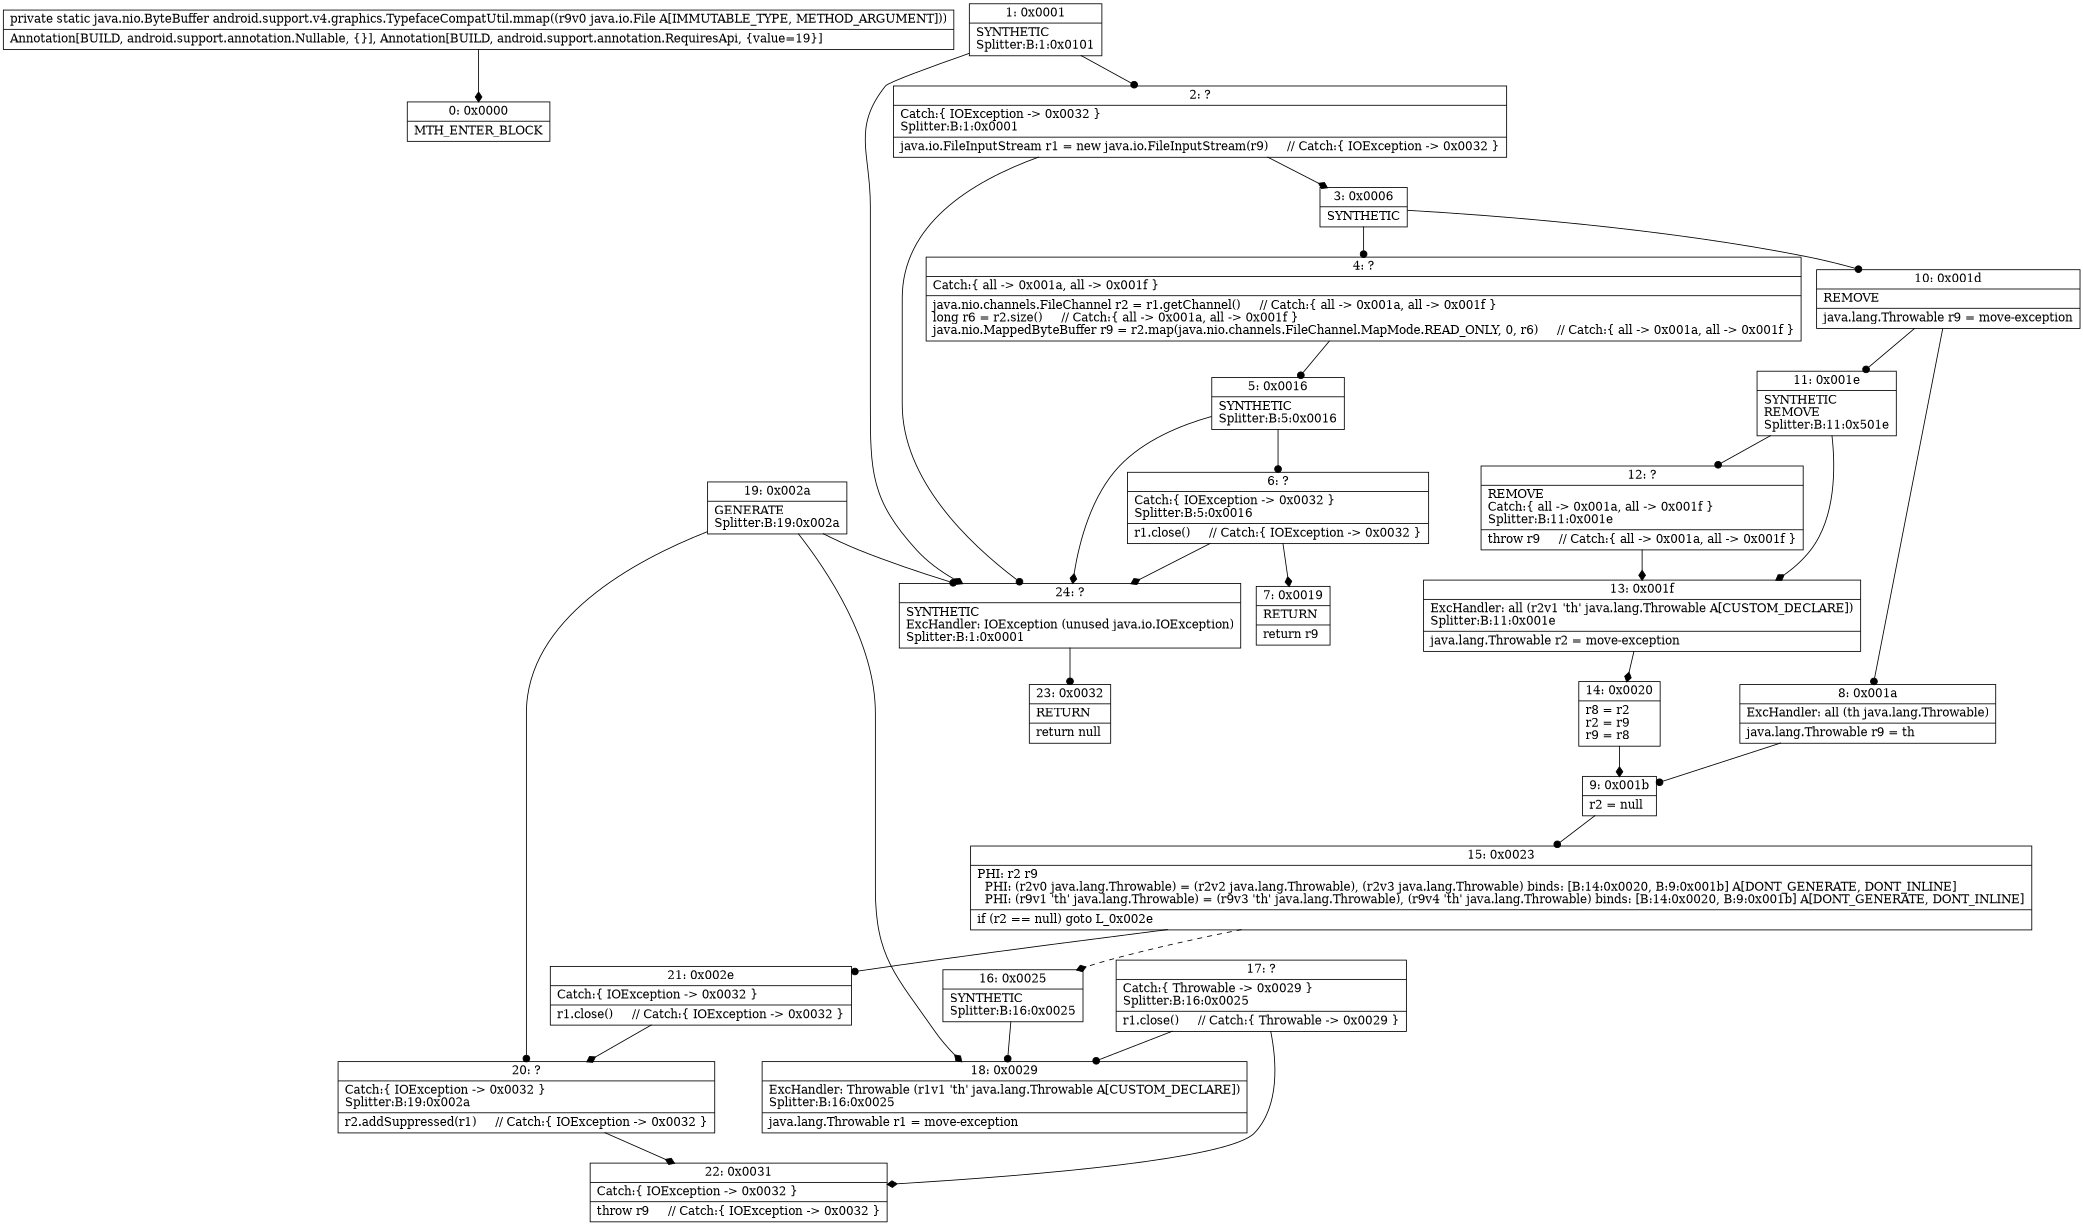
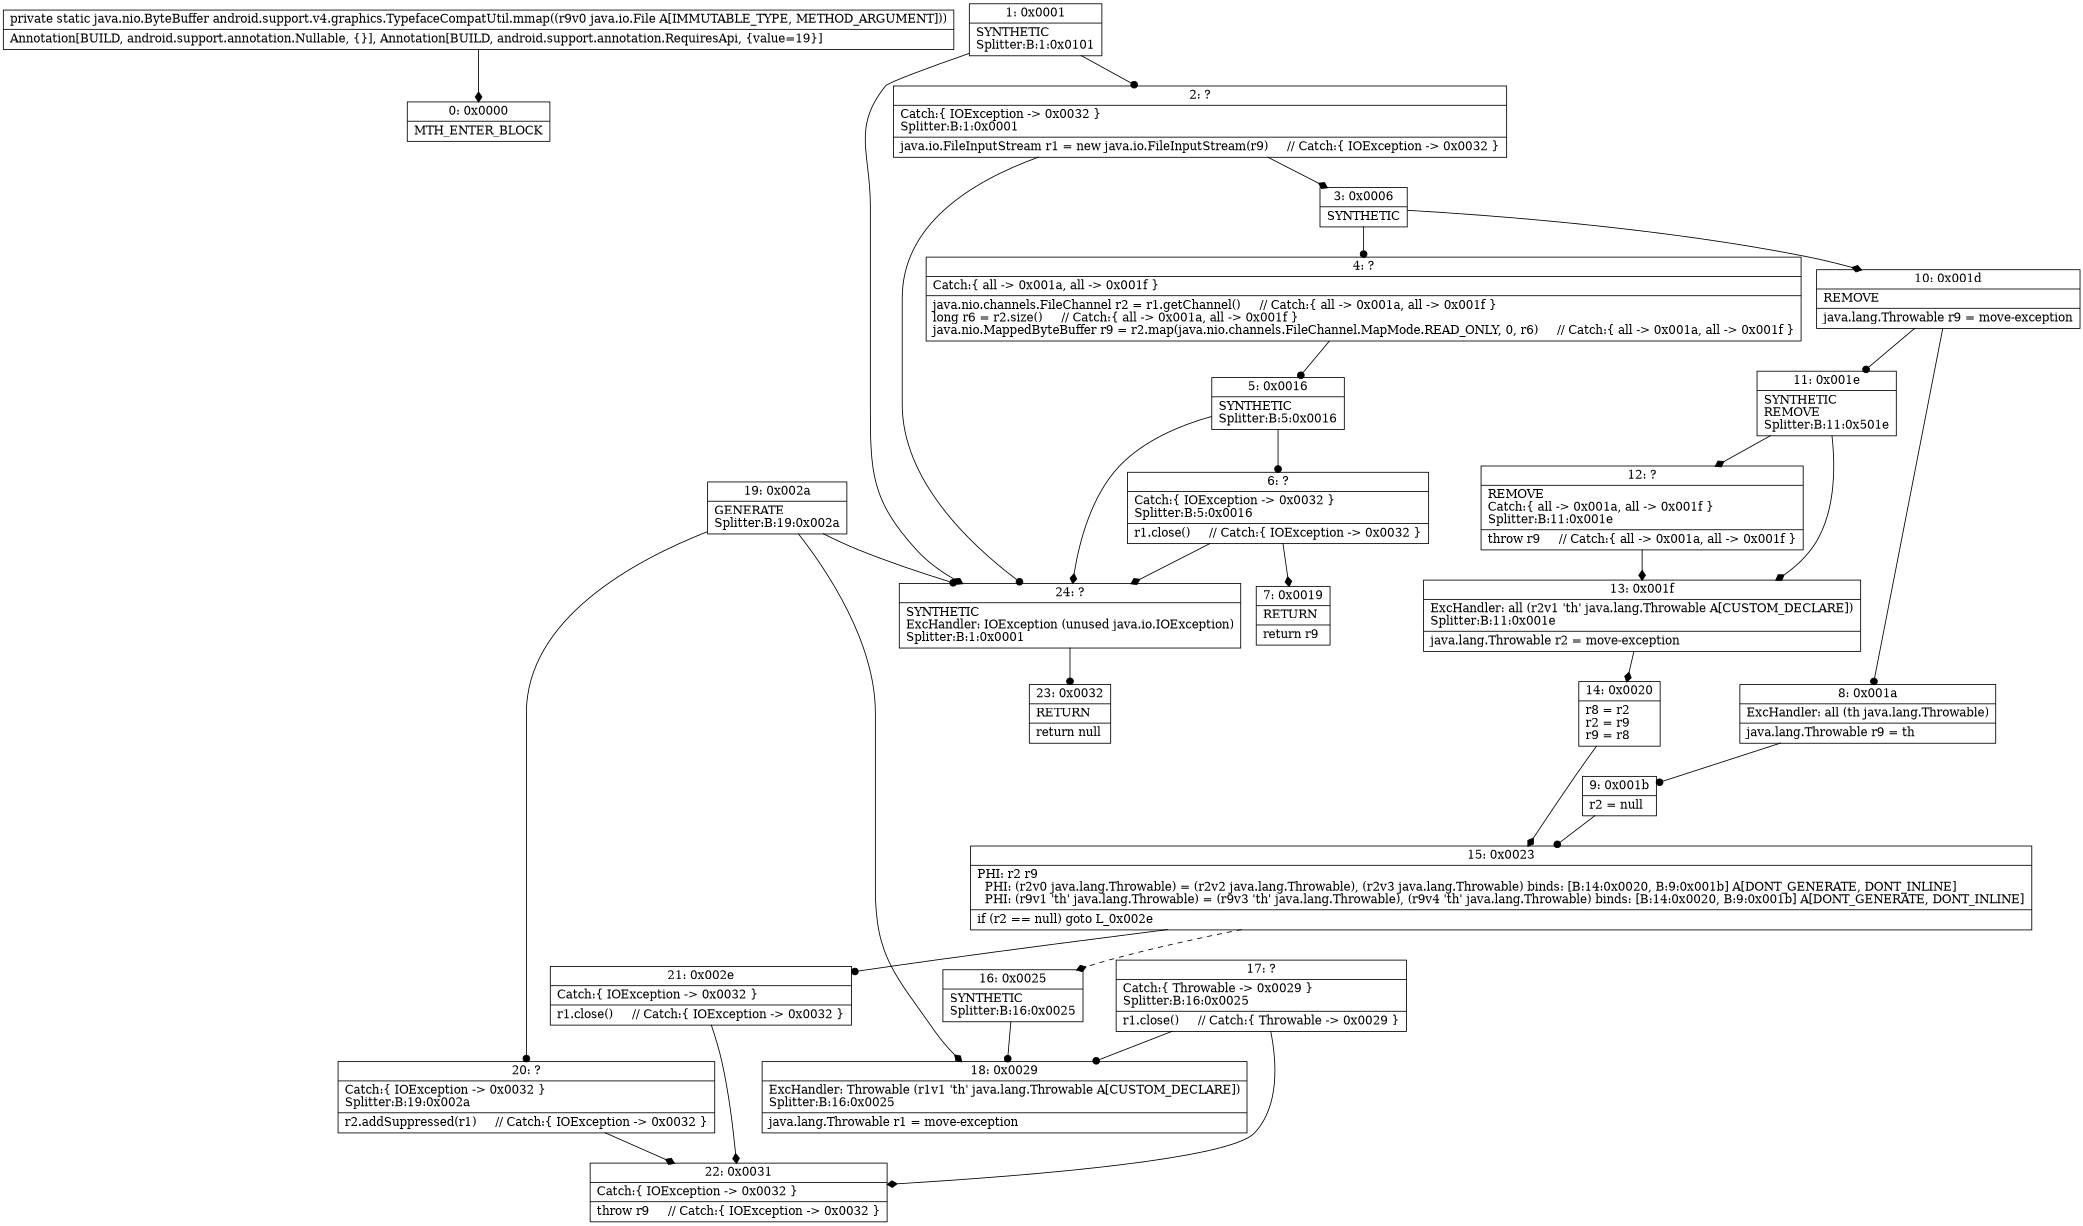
edge "3: 0x0006" -> "10: 0x001d": arrowhead dot -> diamond
edge "11: 0x001e" -> "12: ?": arrowhead dot -> diamond
edge "14: 0x0020" -> "9: 0x001b": now "14: 0x0020" -> "15: 0x0023"
edge "21: 0x002e" -> "20: ?": now "21: 0x002e" -> "22: 0x0031"
